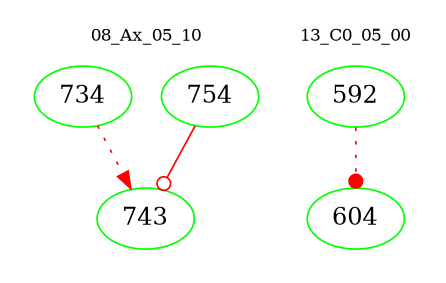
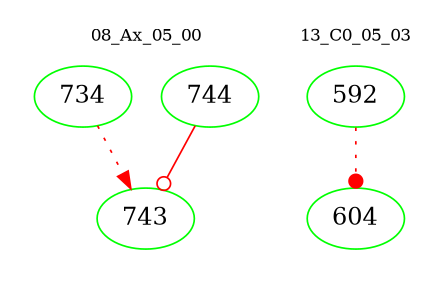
cluster "08_Ax_05_10": label "08_Ax_05_10" -> "08_Ax_05_00"
cluster "13_C0_05_00": label "13_C0_05_00" -> "13_C0_05_03"
node "754": label "754" -> "744"
